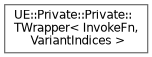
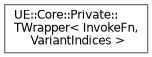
node "UE::Private::Private:: TWrapper< InvokeFn, VariantIndices >": label "UE::Private::Private:: TWrapper< InvokeFn, VariantIndices >" -> "UE::Core::Private:: TWrapper< InvokeFn, VariantIndices >"
